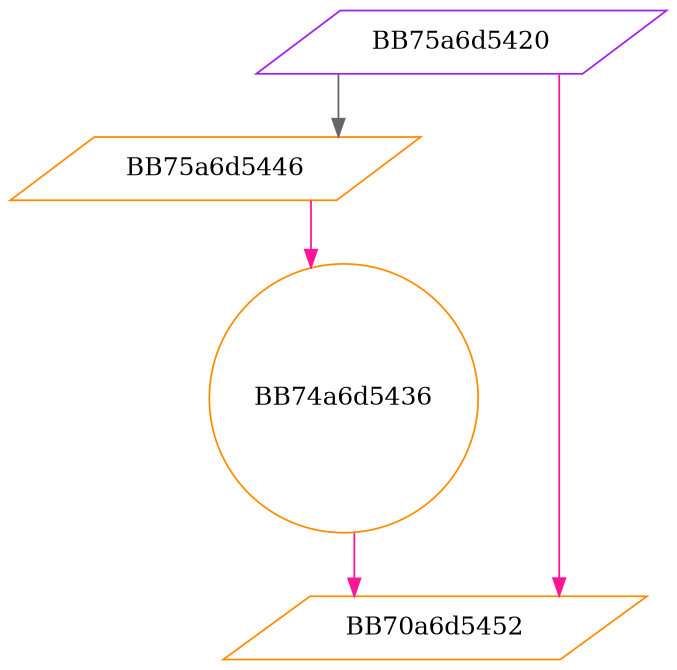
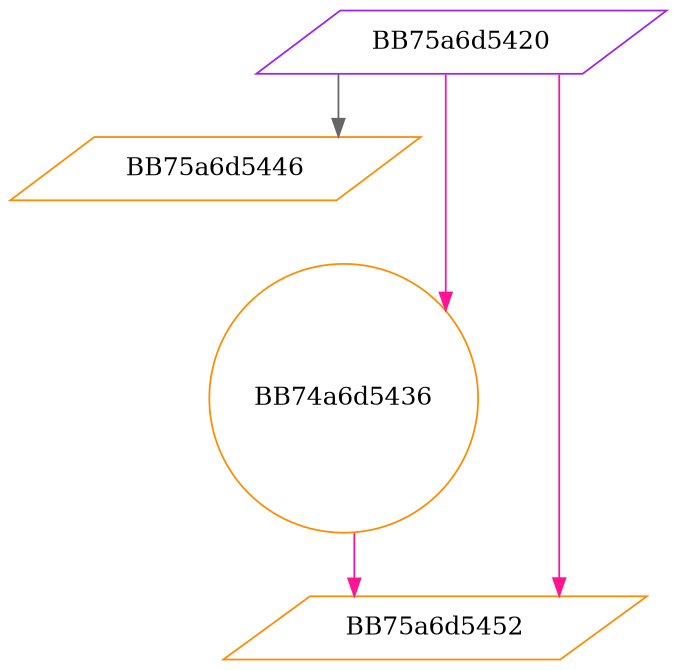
edge "BB75a6d5446" -> "BB74a6d5436": now "BB75a6d5420" -> "BB74a6d5436"
node "BB70a6d5452": label "BB70a6d5452" -> "BB75a6d5452"
